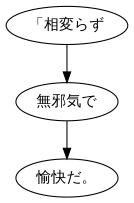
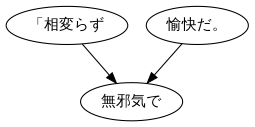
edge "無邪気で" -> "愉快だ。": reversed
